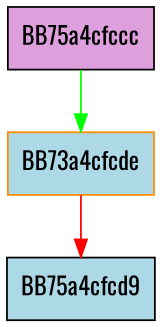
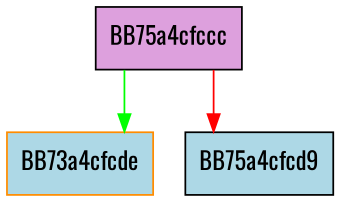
edge "BB73a4cfcde" -> "BB75a4cfcd9": now "BB75a4cfccc" -> "BB75a4cfcd9"
